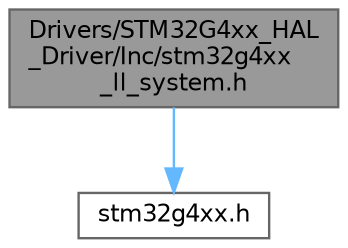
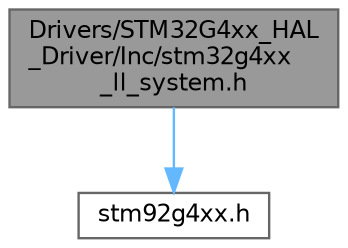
node "stm32g4xx.h": label "stm32g4xx.h" -> "stm92g4xx.h"
